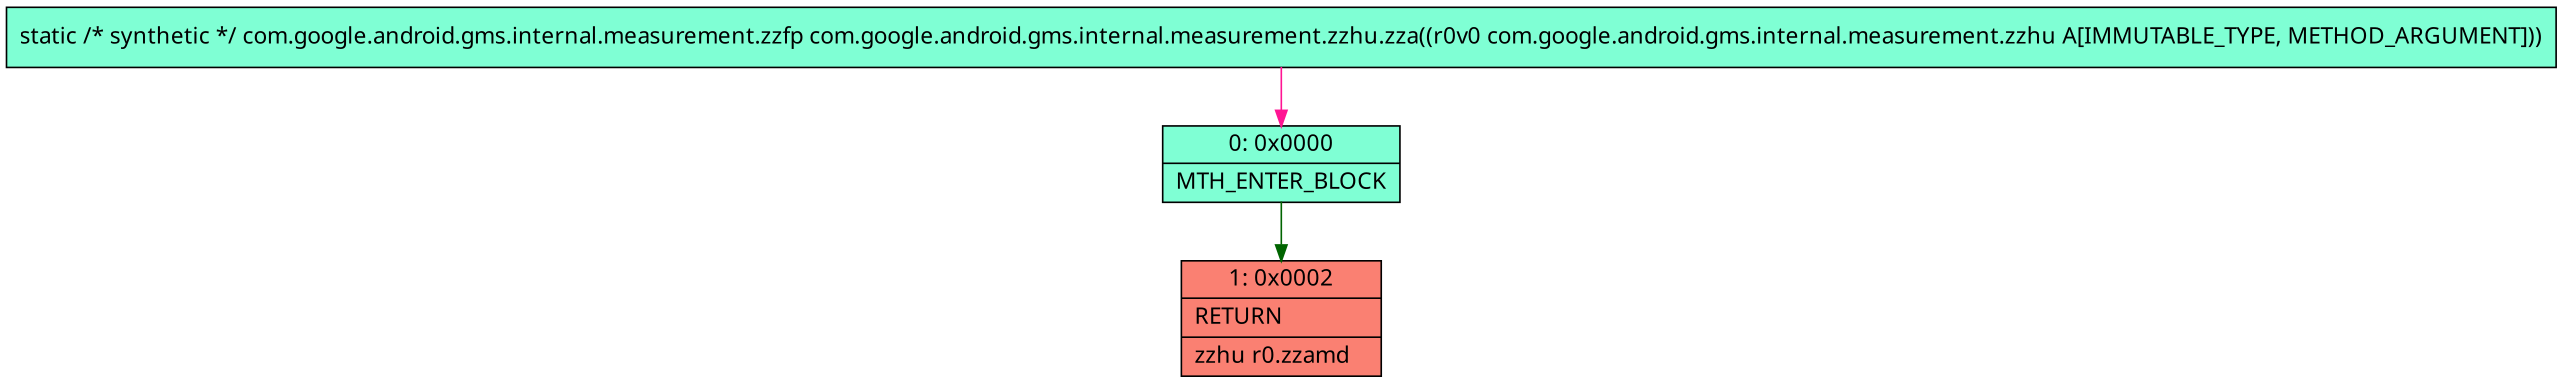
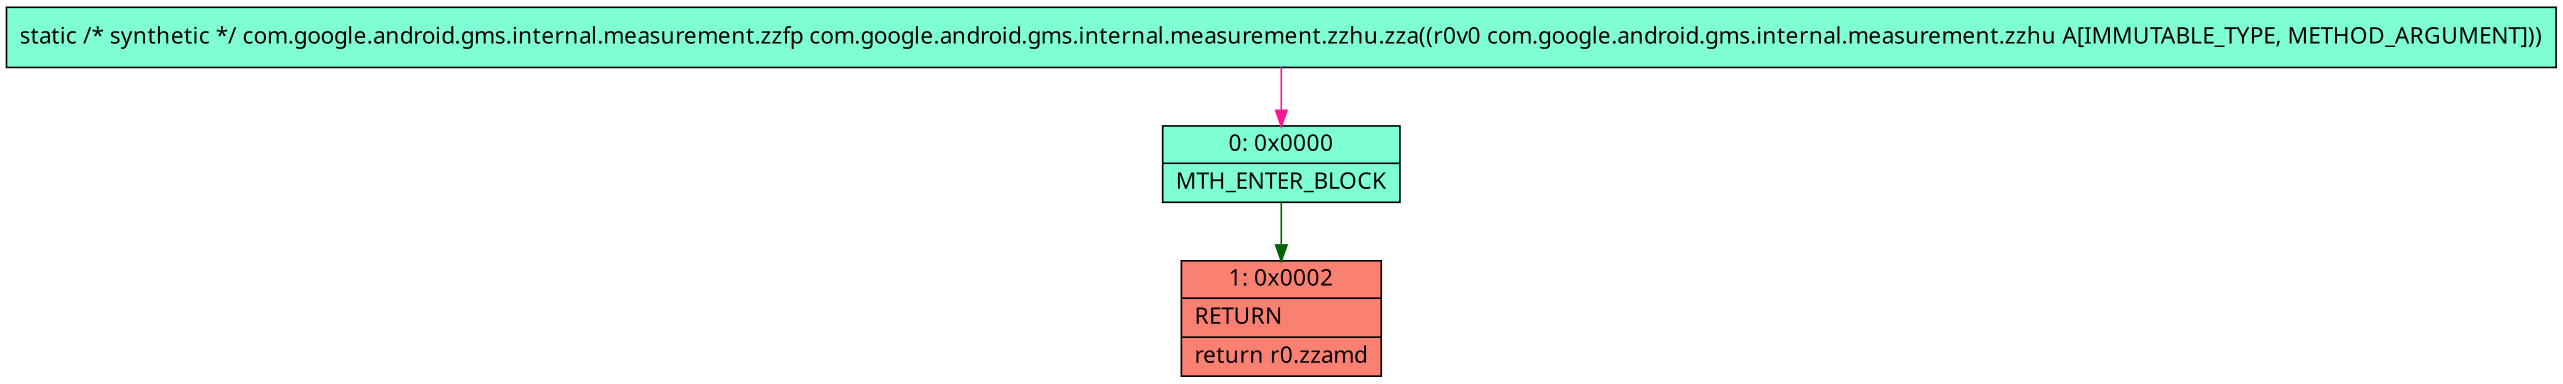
node "1: 0x0002": text "zzhu r0.zzamd" -> "return r0.zzamd"
